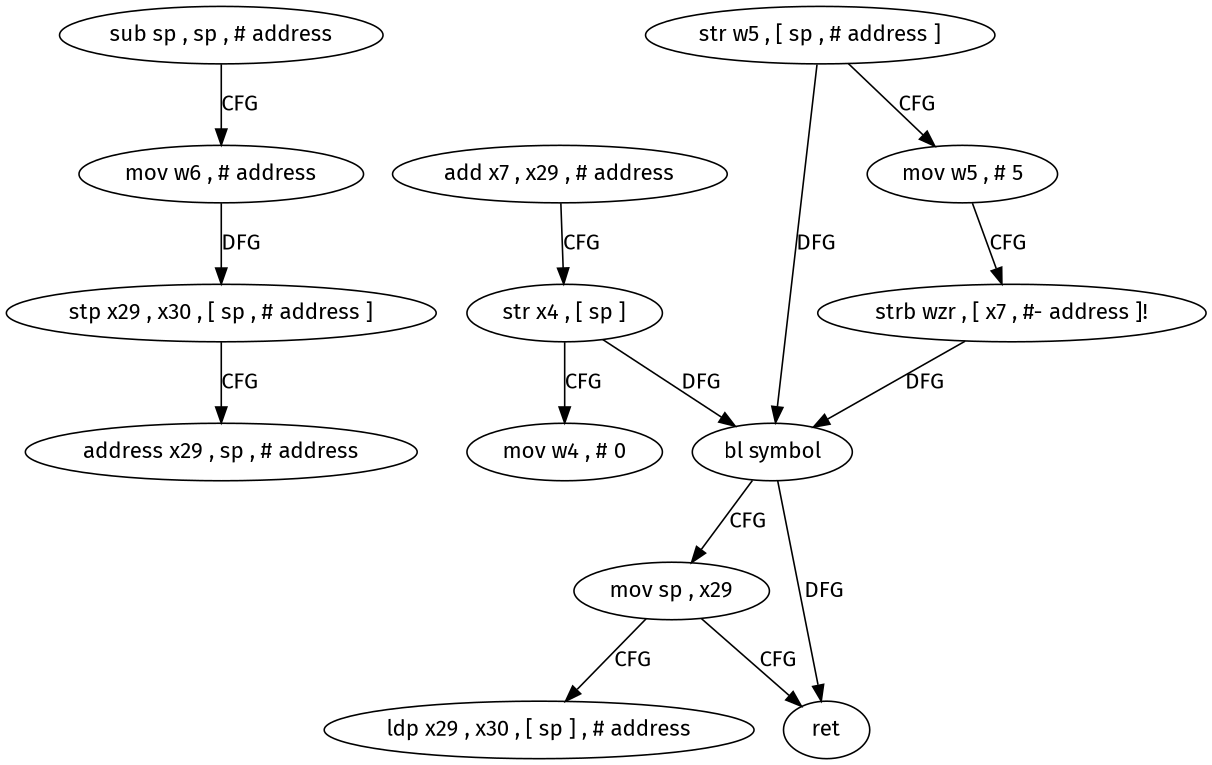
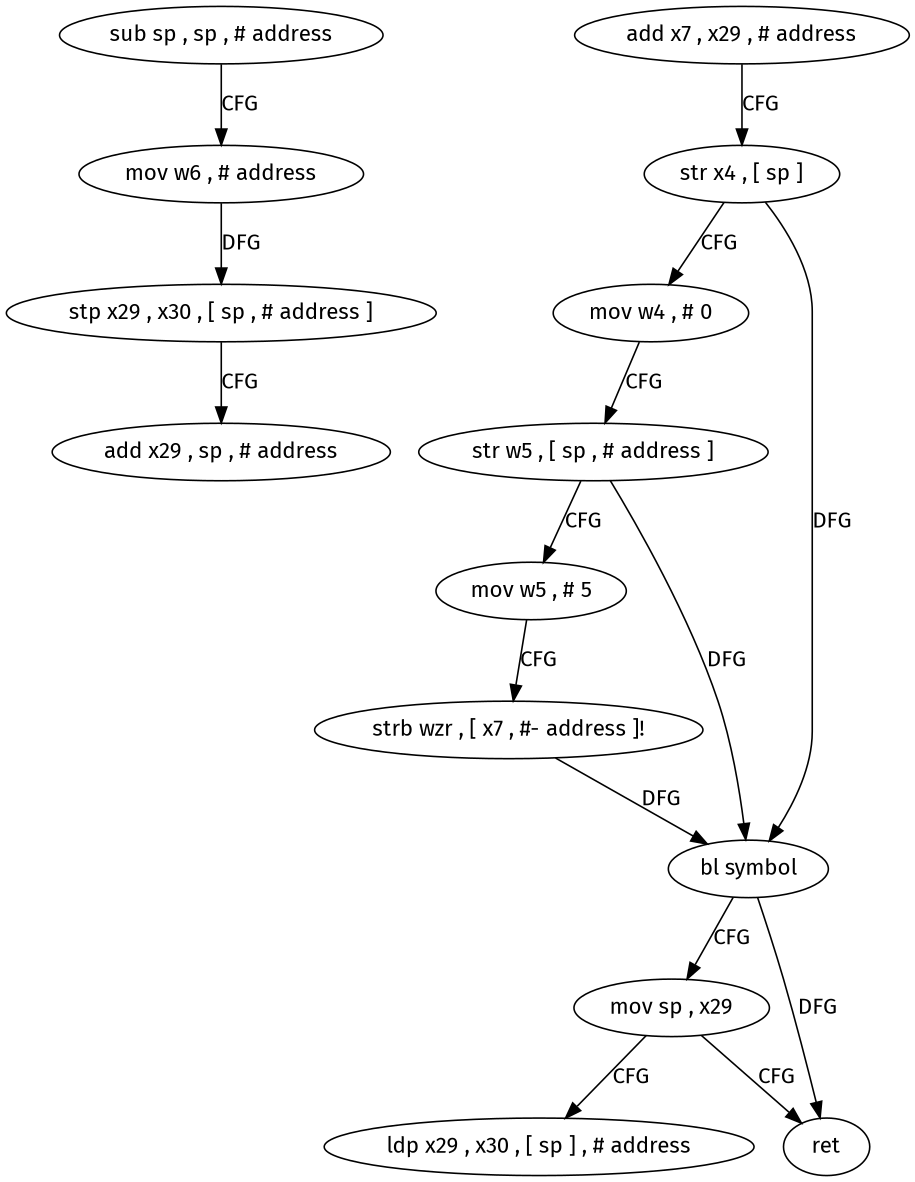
edge "mov w4 , # 0" -> "str w5 , [ sp , # address ]": added, label "CFG"
node "address x29 , sp , # address": label "address x29 , sp , # address" -> "add x29 , sp , # address"
